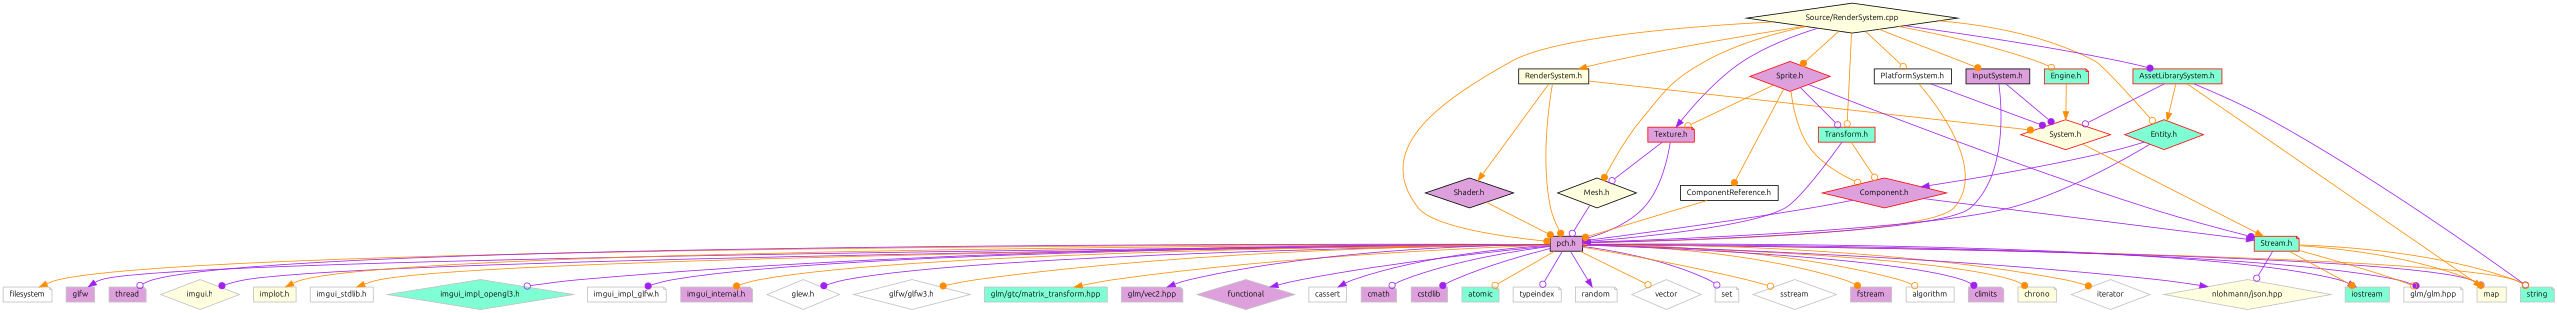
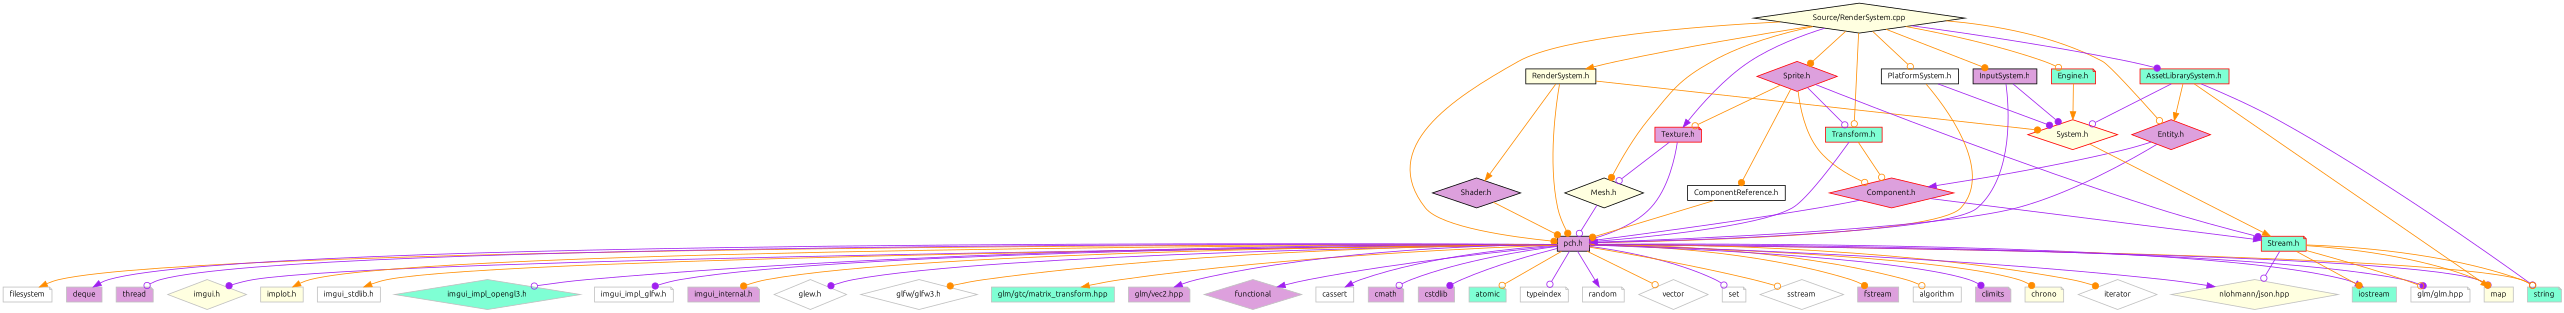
node "Entity.h": fillcolor aquamarine -> plum
node "glfw": label "glfw" -> "deque"
